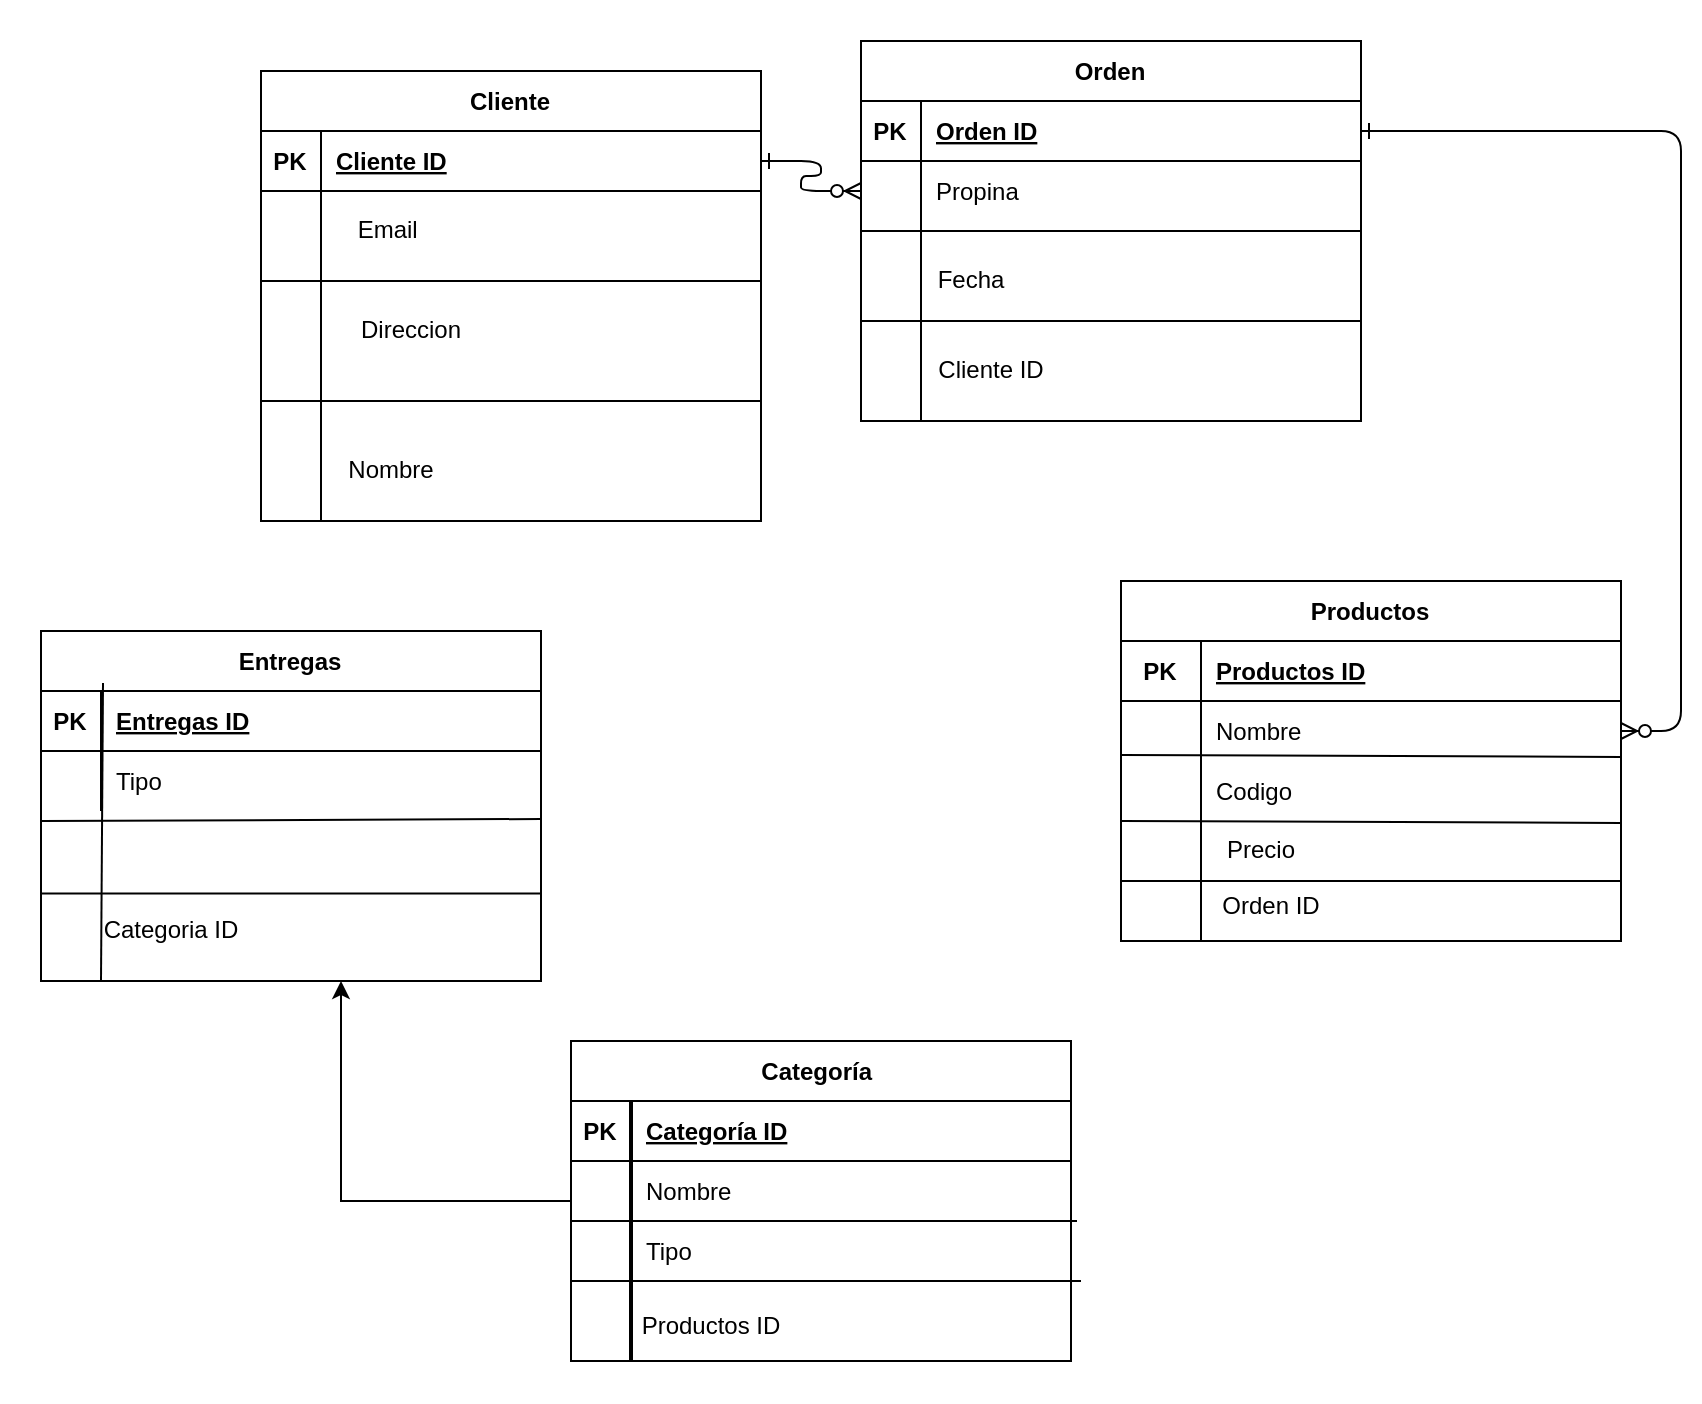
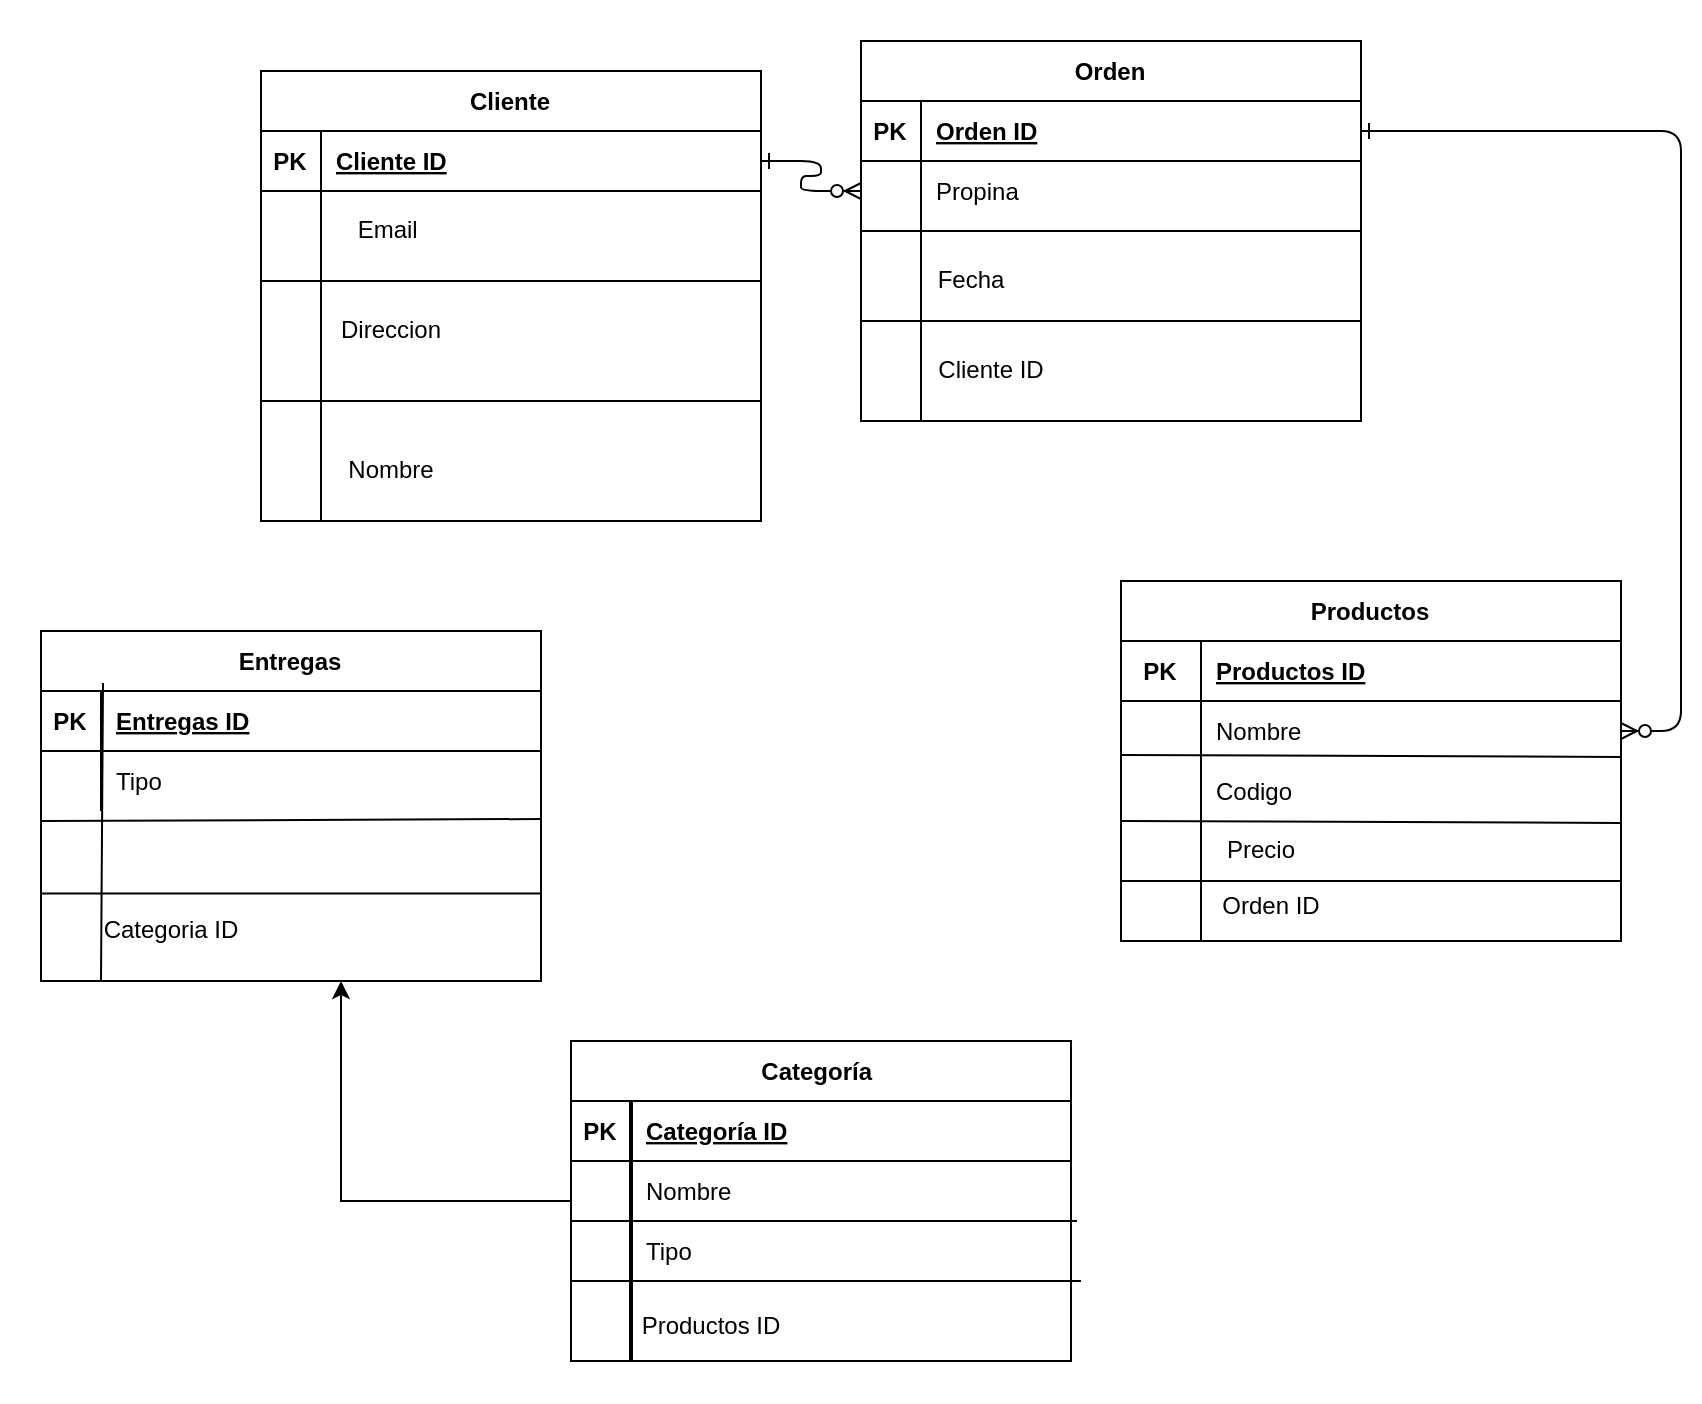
node "Direccion": moved (411, 331) -> (391, 331)
